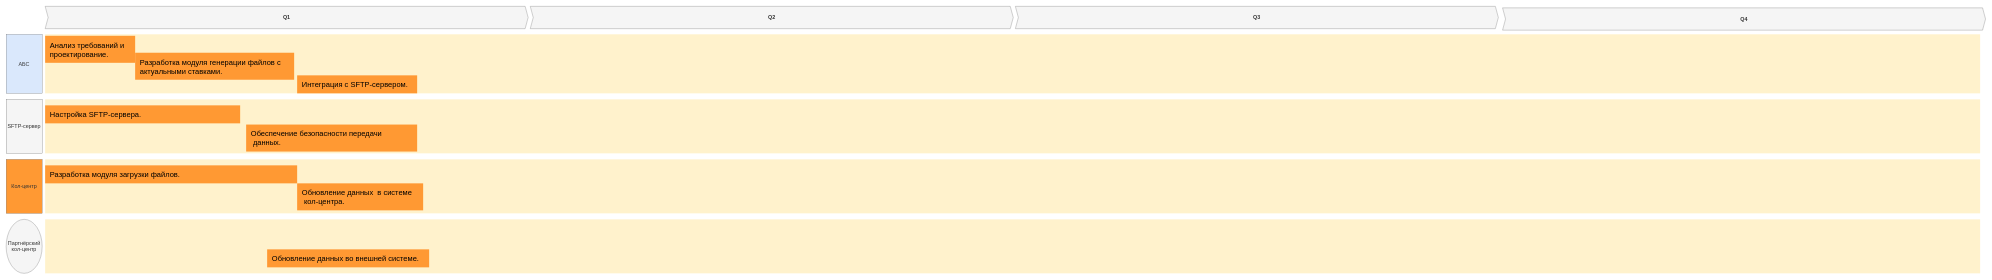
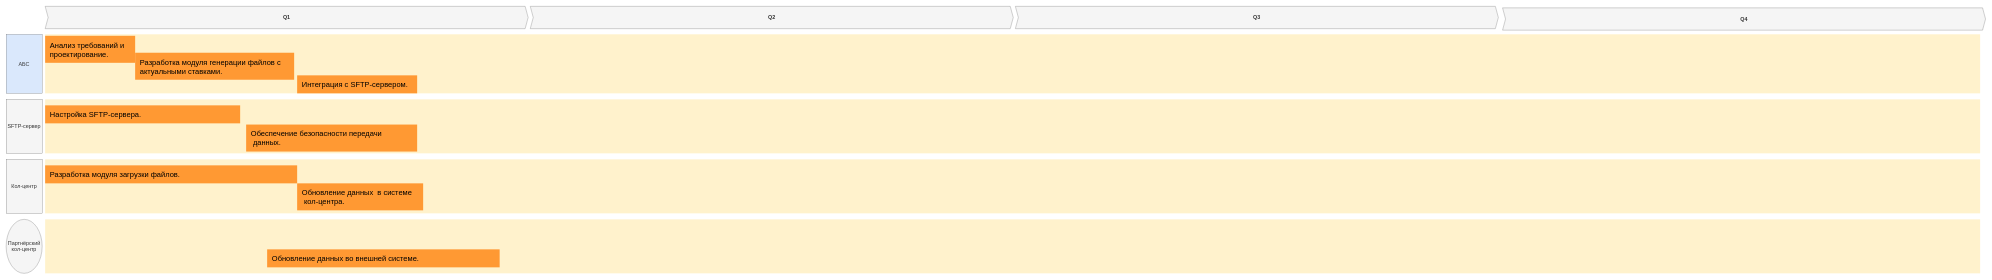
node "Кол-центр": fillcolor #ff9933 -> #f5f5f5
node "Обновление данных во внешней системе.": size 162x18 -> 233x18
